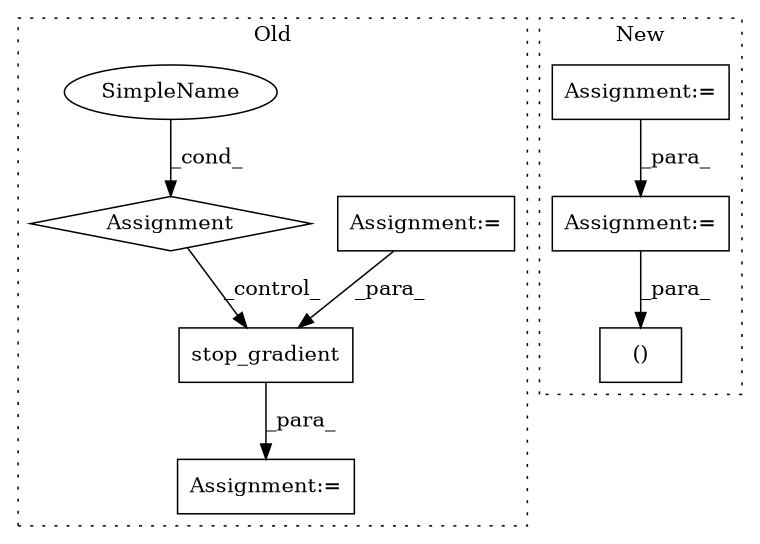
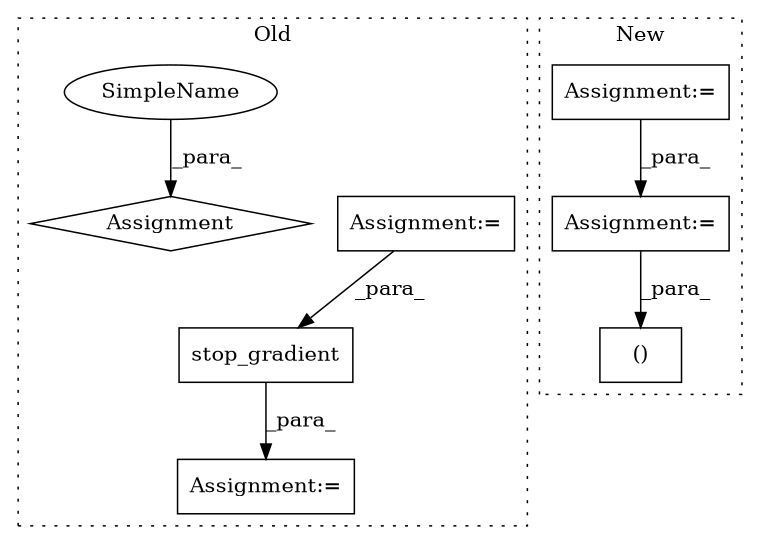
edge "SimpleName" -> "Assignment": label "_cond_" -> "_para_"
edge "Assignment" -> "stop_gradient": removed, label "_control_"
